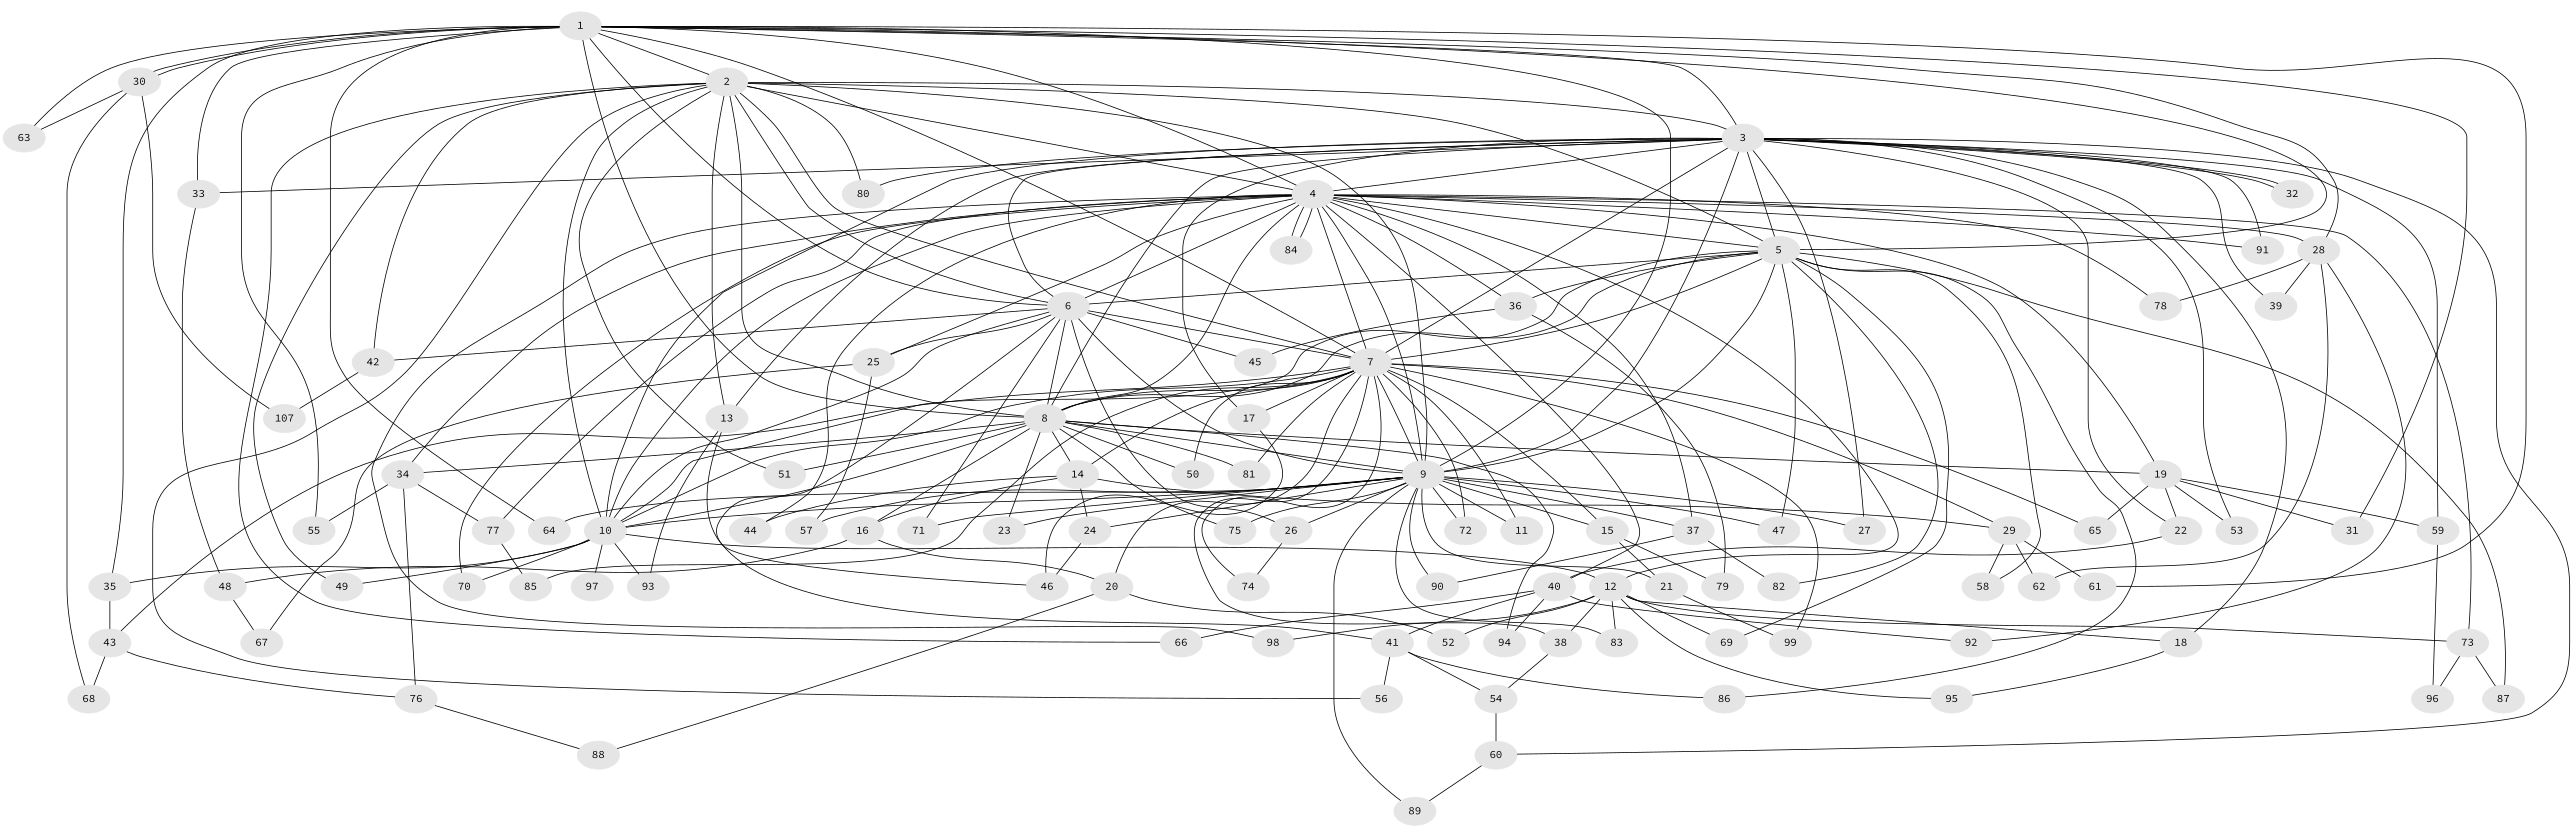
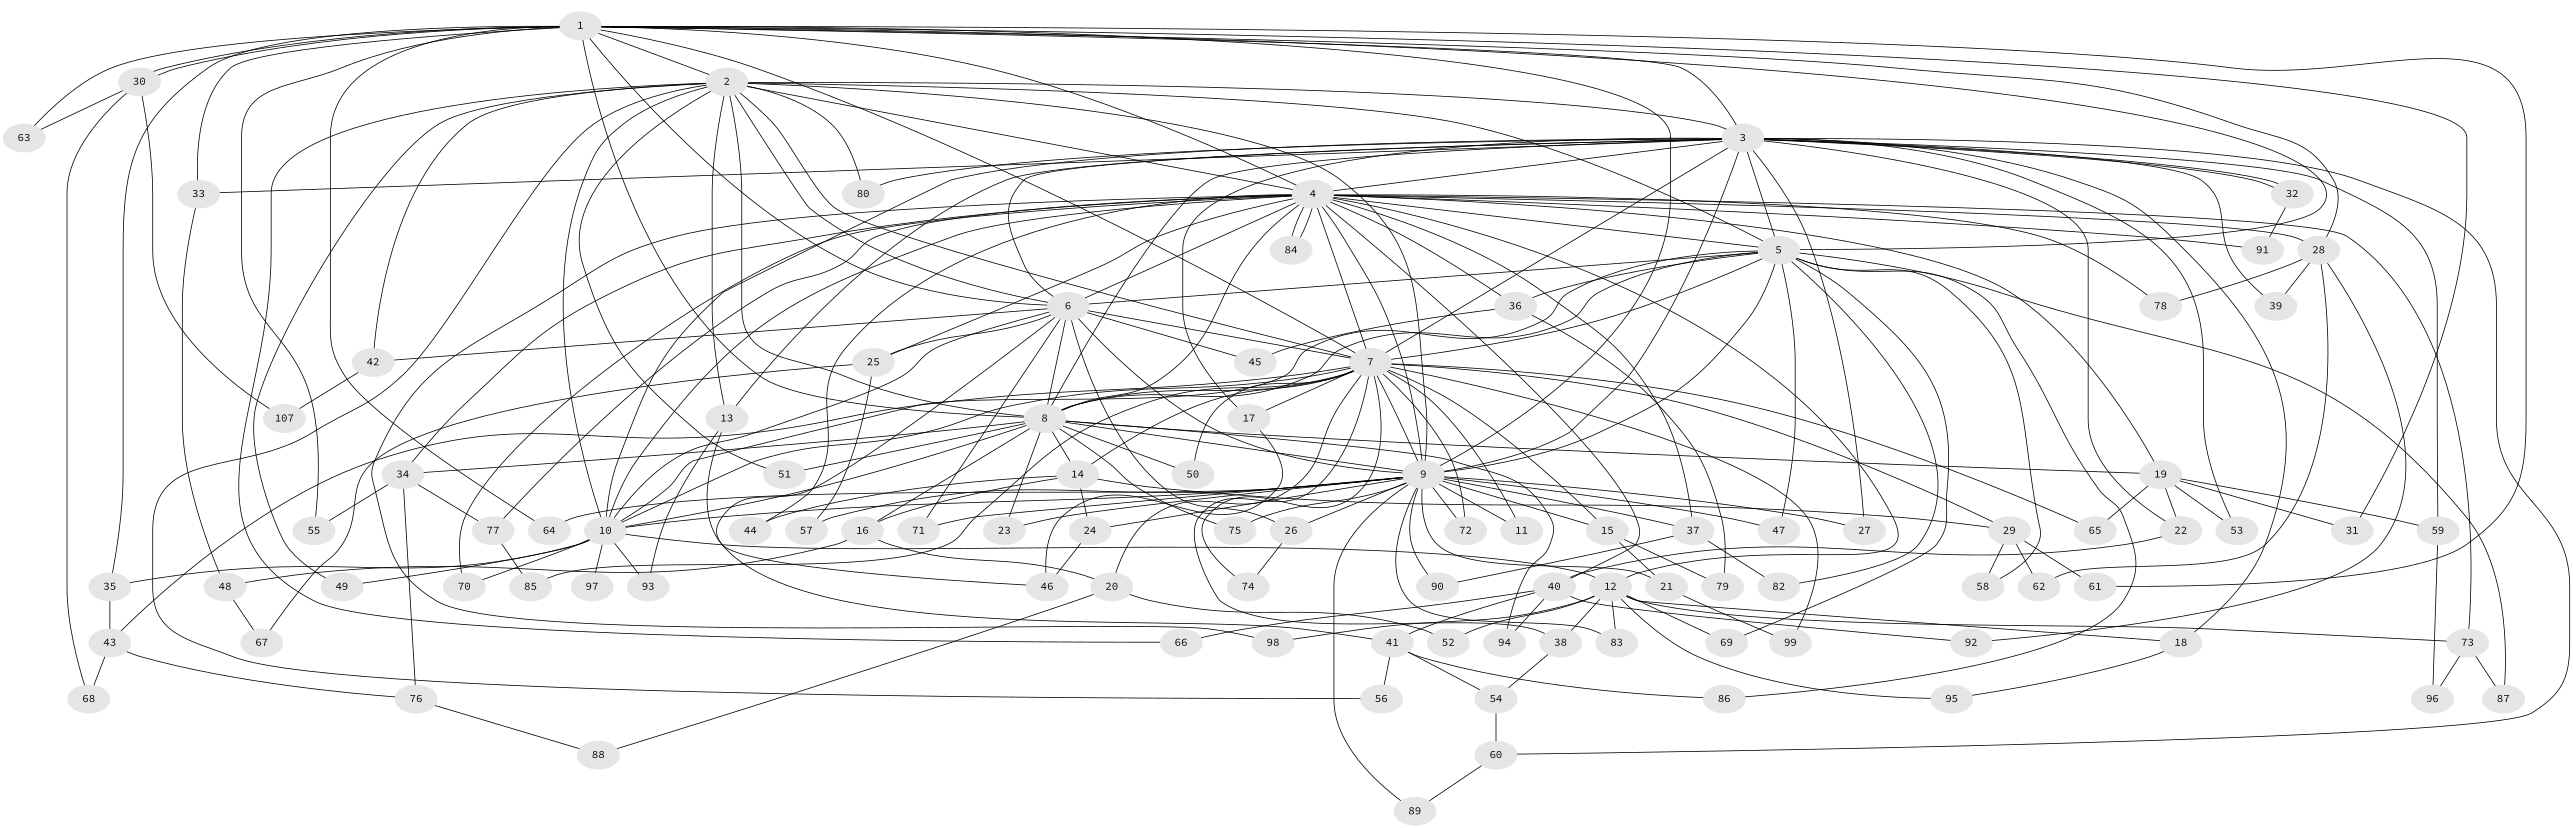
edge "3" -- "91": now "32" -- "91"
node "81": removed
